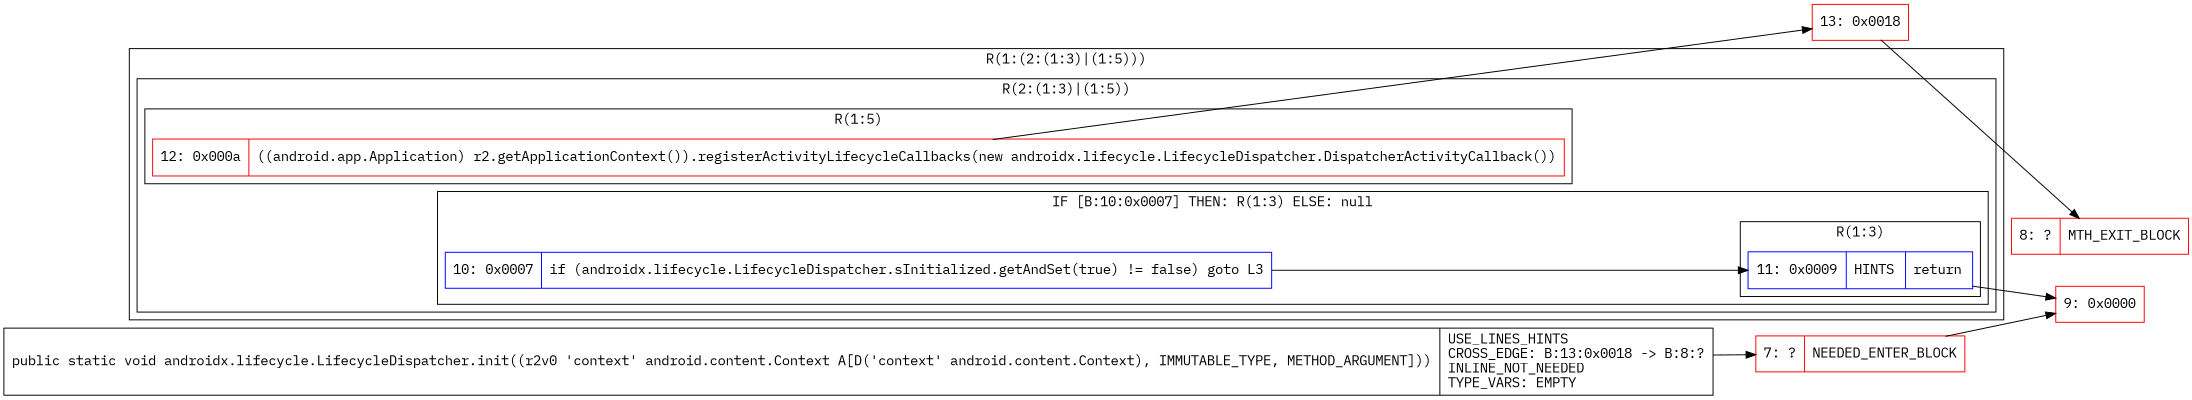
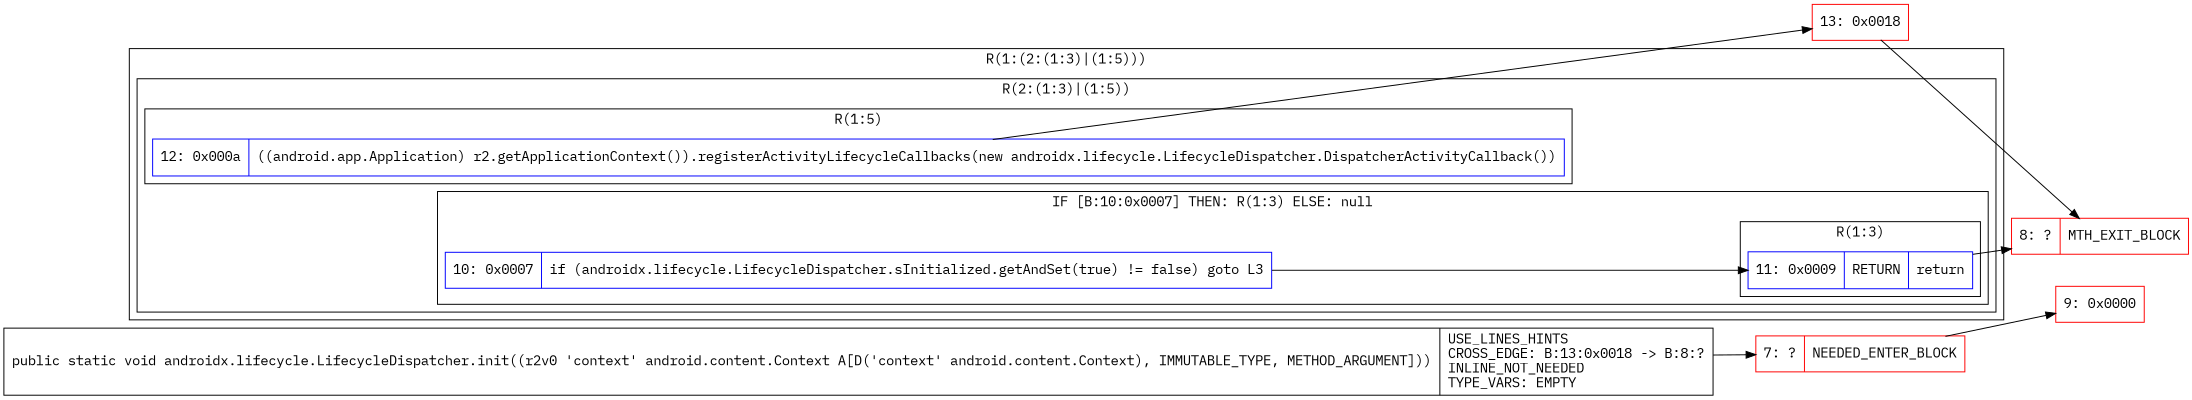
node "12: 0x000a": color red -> blue
node "11: 0x0009": text "HINTS" -> "RETURN"
edge "11: 0x0009" -> "9: 0x0000": now "11: 0x0009" -> "8: ?"
